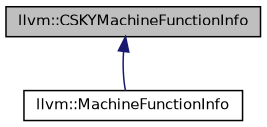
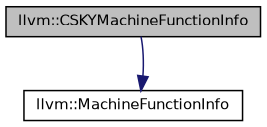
edge "llvm::MachineFunctionInfo" -> "llvm::CSKYMachineFunctionInfo": reversed
